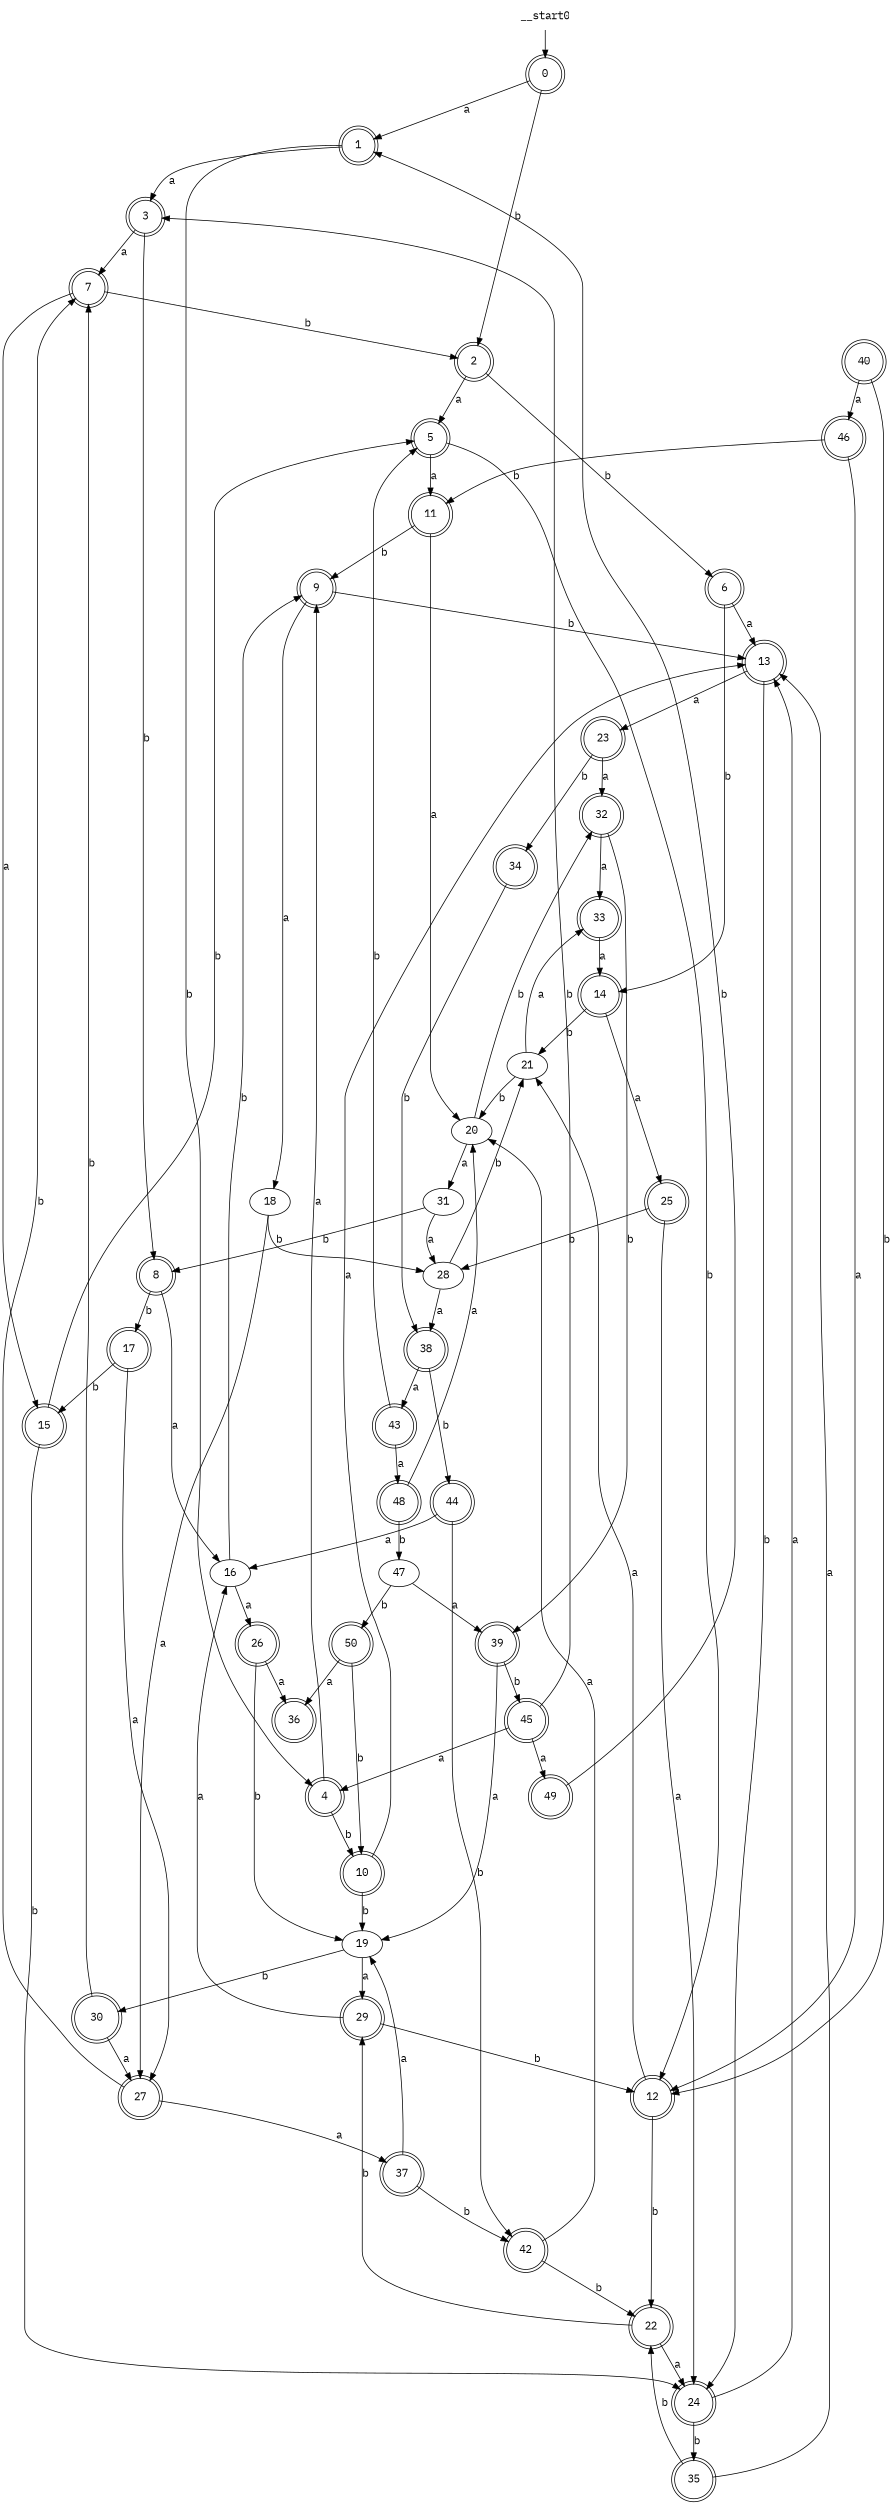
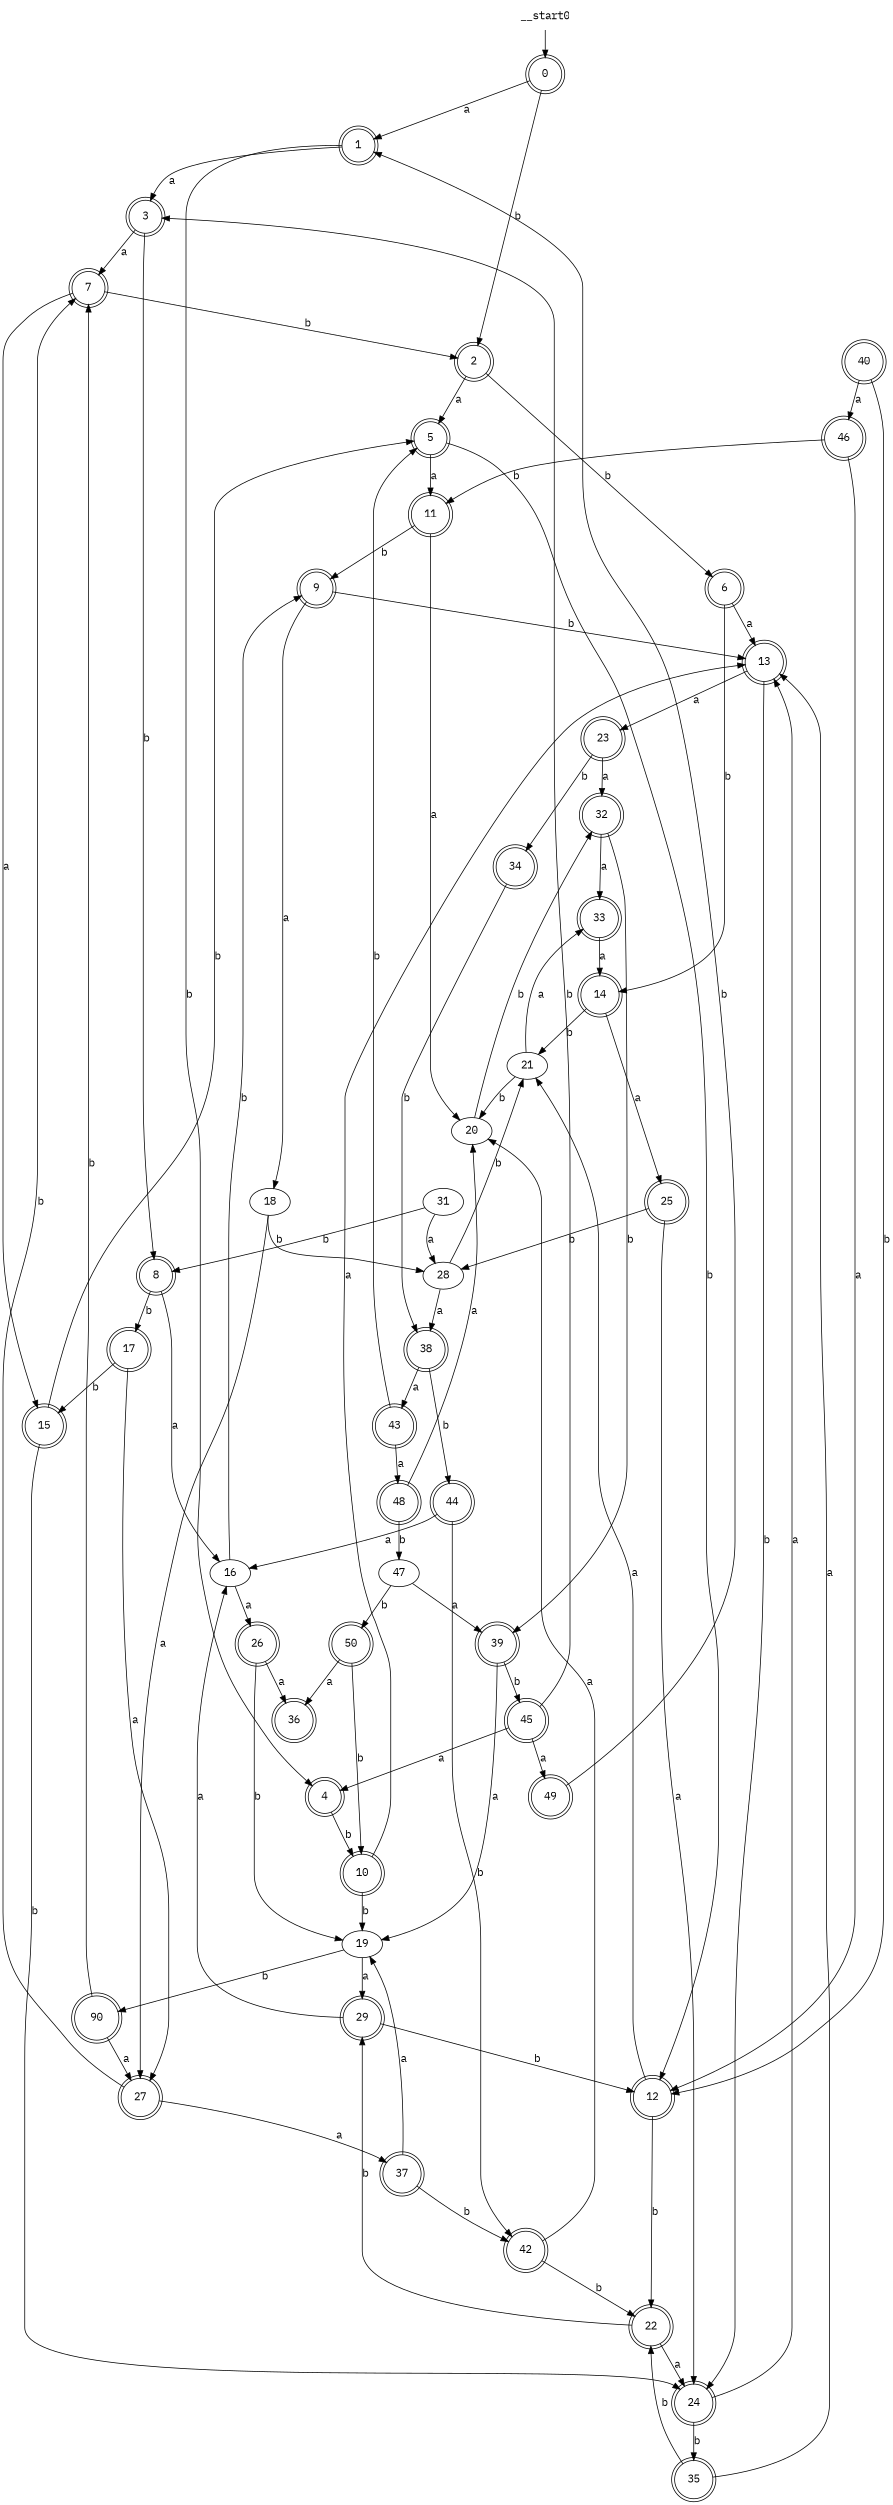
edge "20" -> "31": removed, label "a"
edge "4" -> "9": removed, label "a"
node "30": label "30" -> "90"
